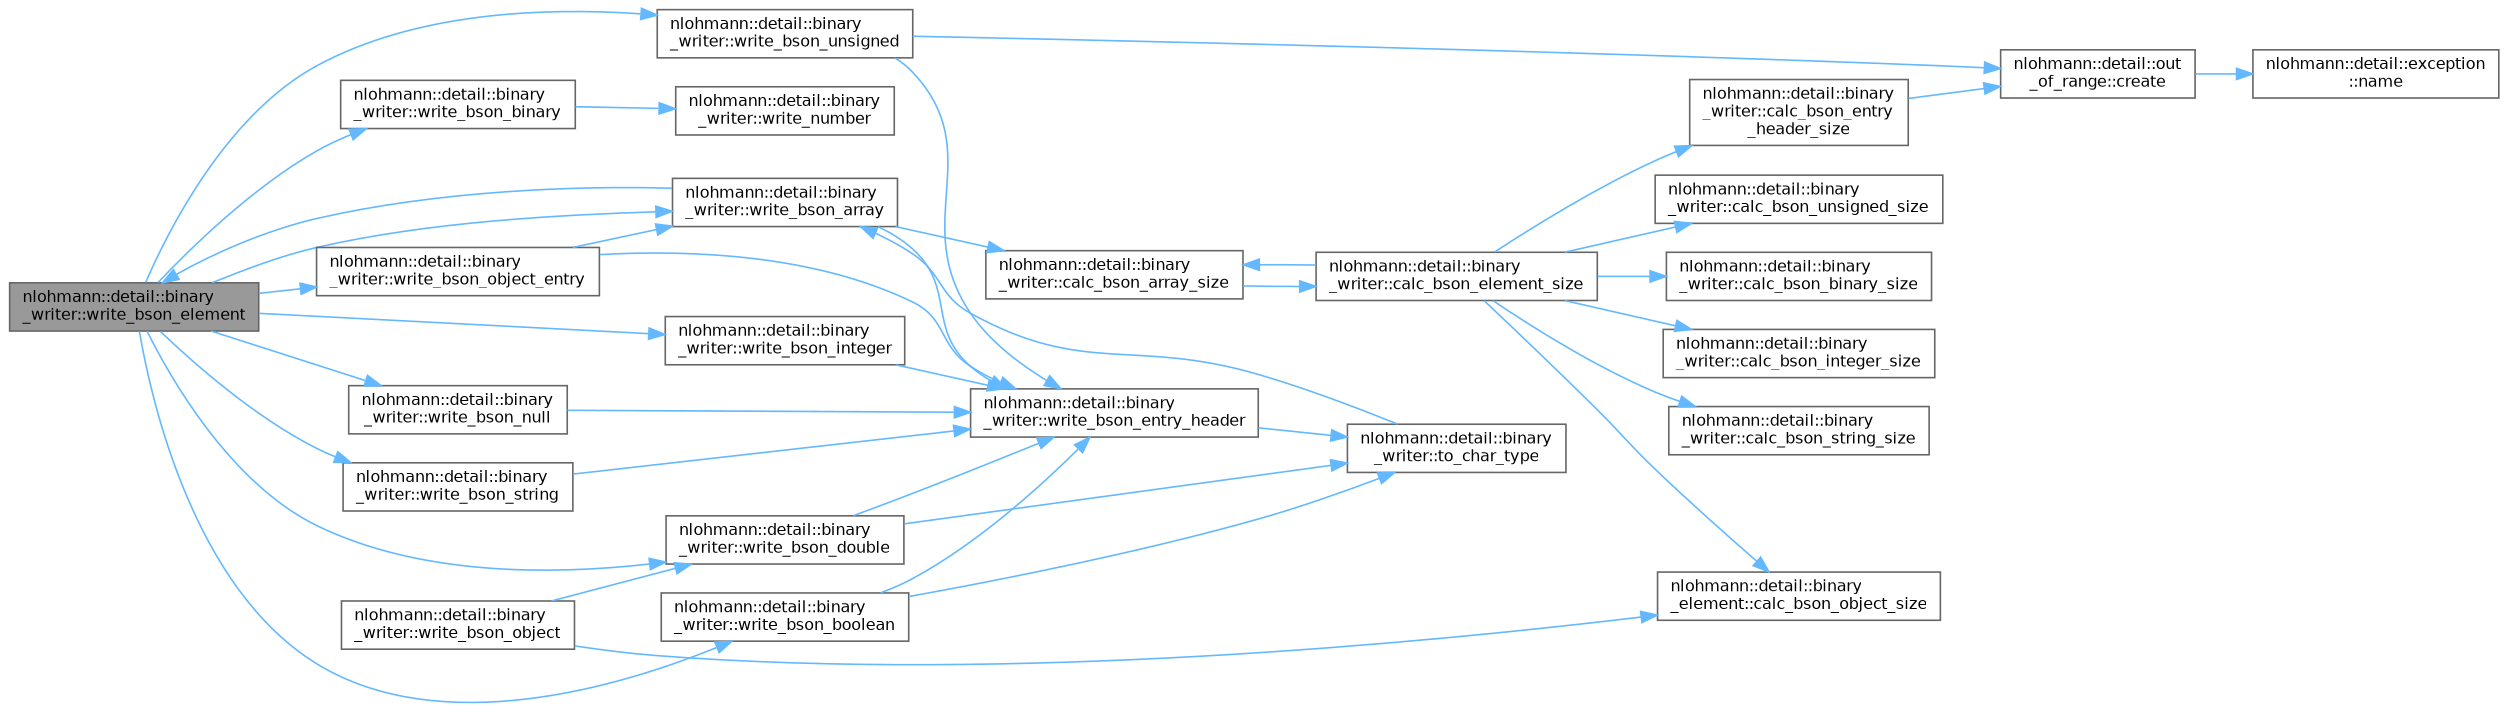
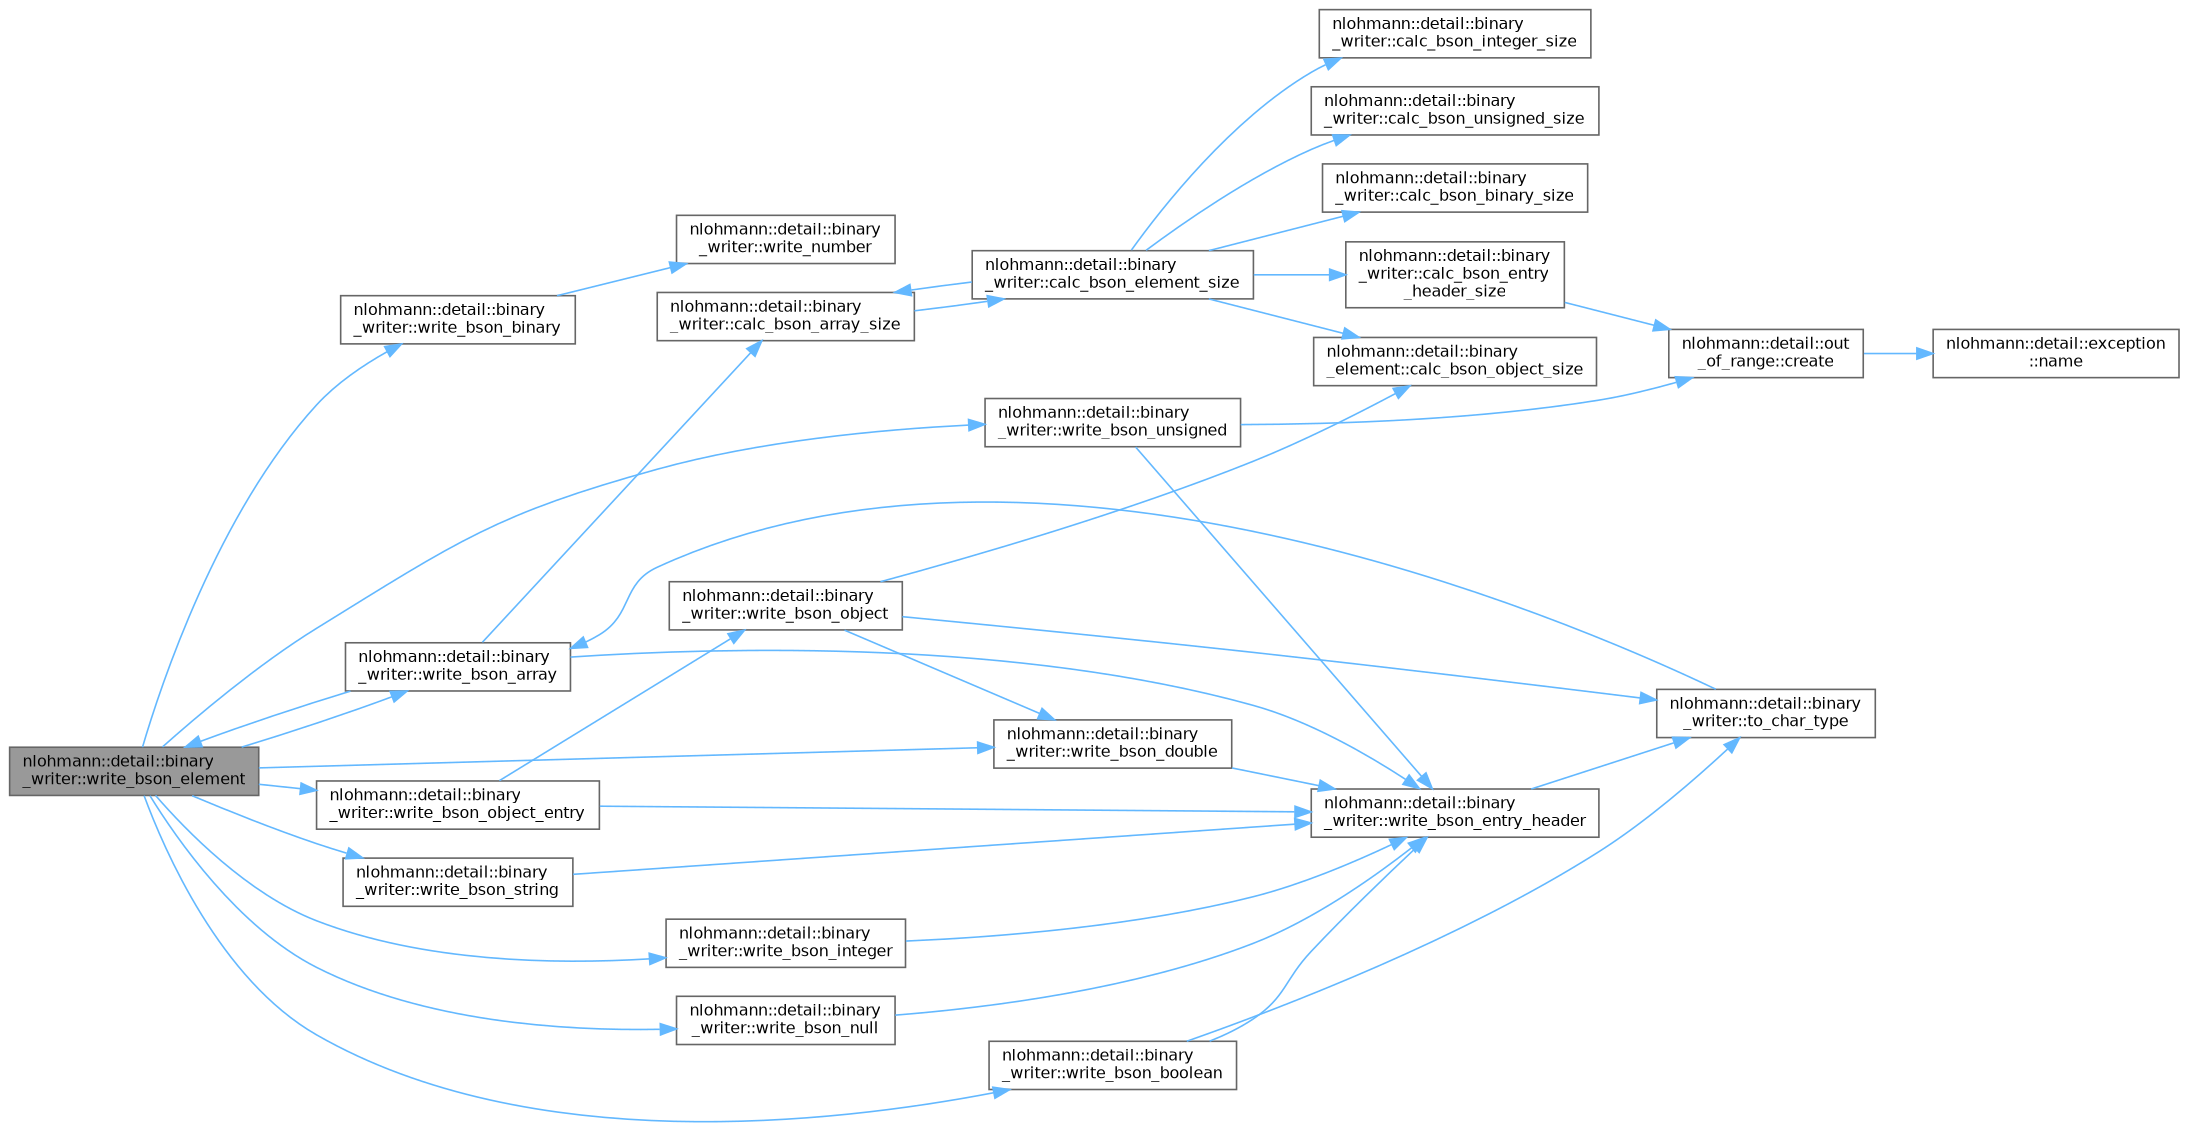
edge "nlohmann::detail::binary _writer::write_bson_object_entry" -> "nlohmann::detail::binary _writer::write_bson_array": now "nlohmann::detail::binary _writer::write_bson_object_entry" -> "nlohmann::detail::binary _writer::write_bson_object"
node "nlohmann::detail::binary _writer::calc_bson_string_size": removed
edge "nlohmann::detail::binary _writer::write_bson_double" -> "nlohmann::detail::binary _writer::to_char_type": now "nlohmann::detail::binary _writer::write_bson_object" -> "nlohmann::detail::binary _writer::to_char_type"
